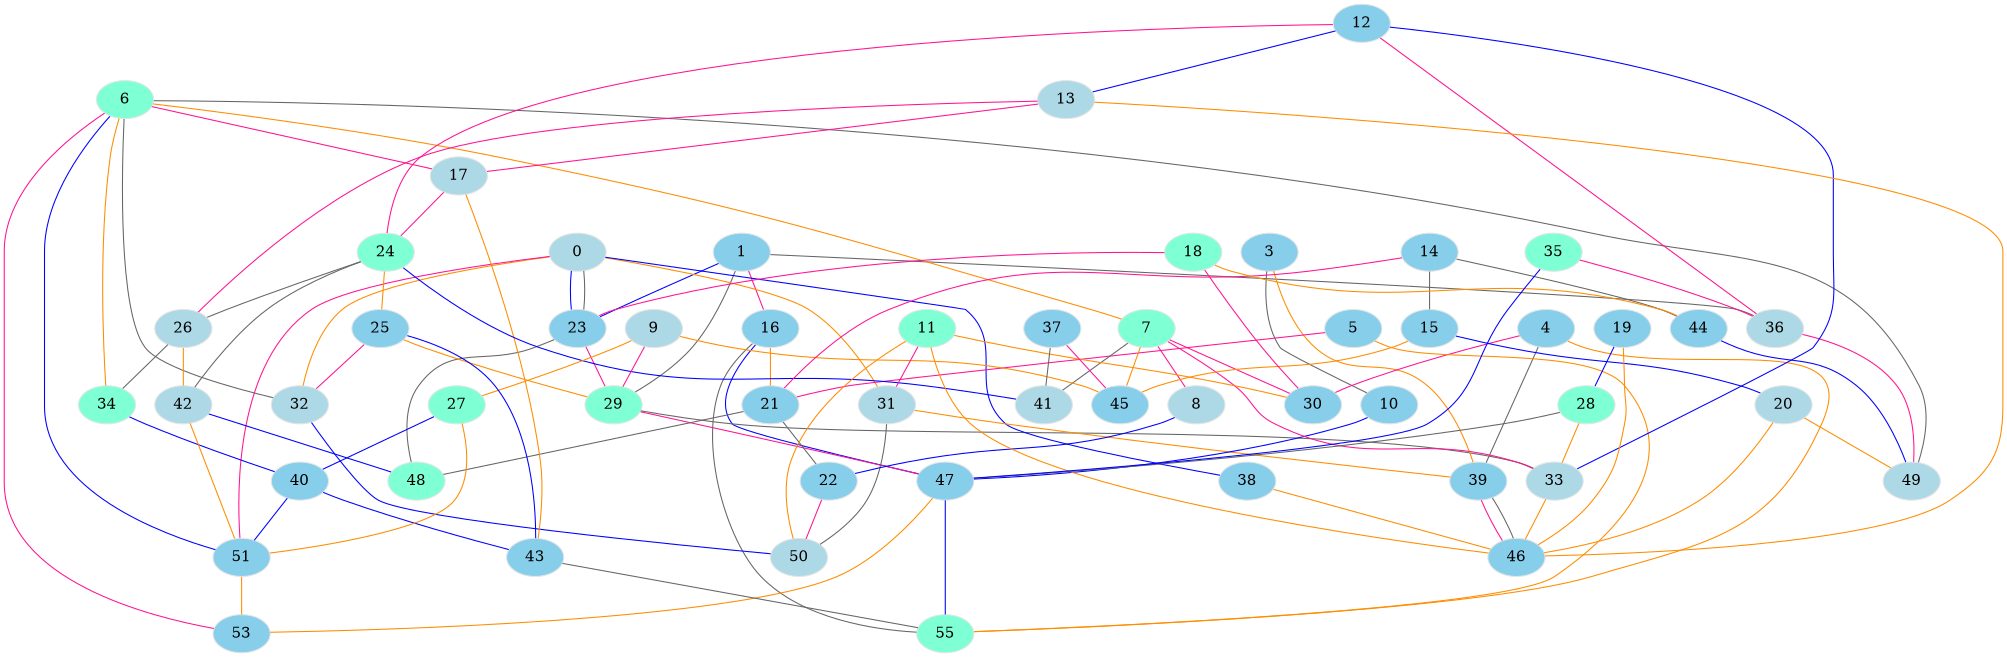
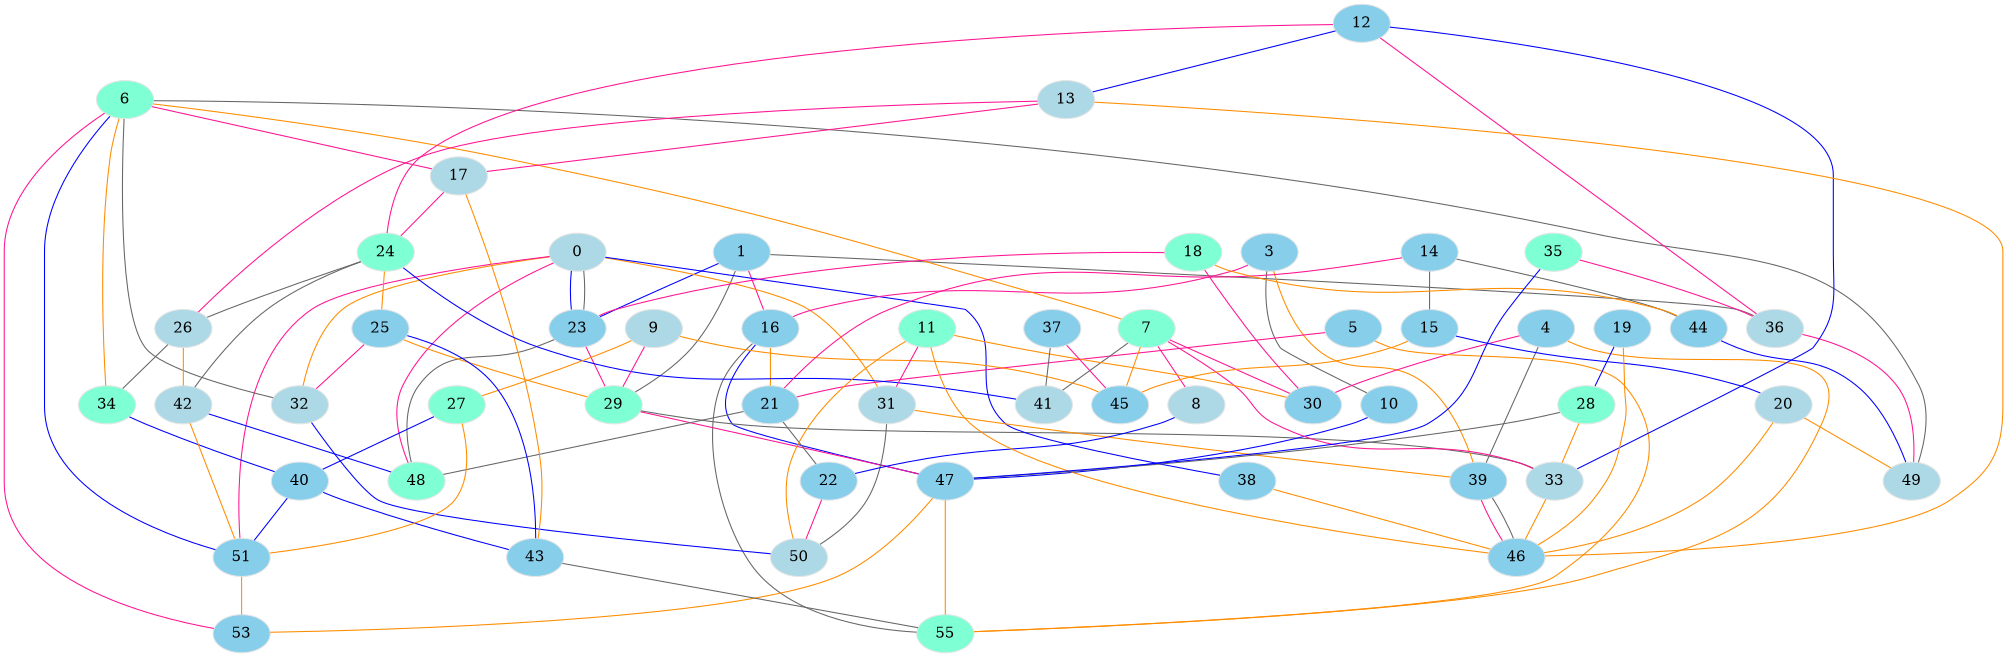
edge "3" -- "16": added
edge "0" -- "48": added
edge "47" -- "55": color blue -> darkorange
